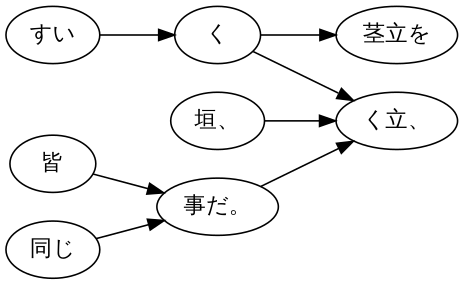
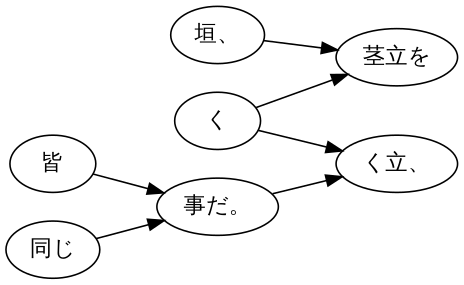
node "すい": removed
edge "垣、" -> "く立、": now "垣、" -> "茎立を"
